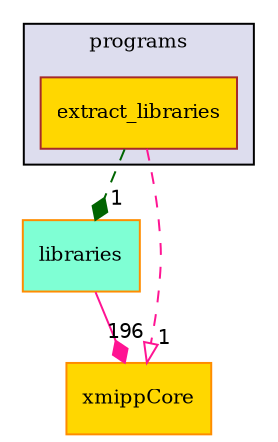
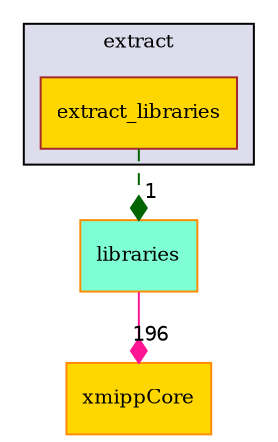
cluster "programs": label "programs" -> "extract"
edge "extract_libraries" -> "xmippCore": removed
